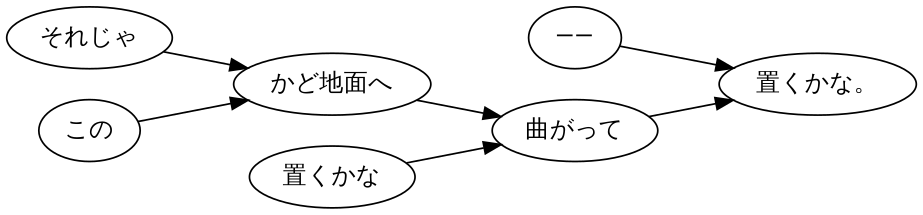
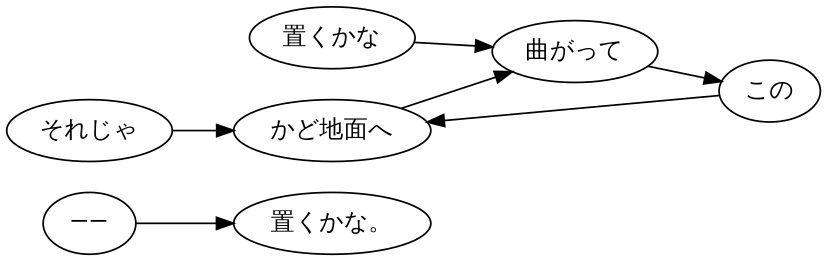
edge "曲がって" -> "置くかな。": now "曲がって" -> "この"
